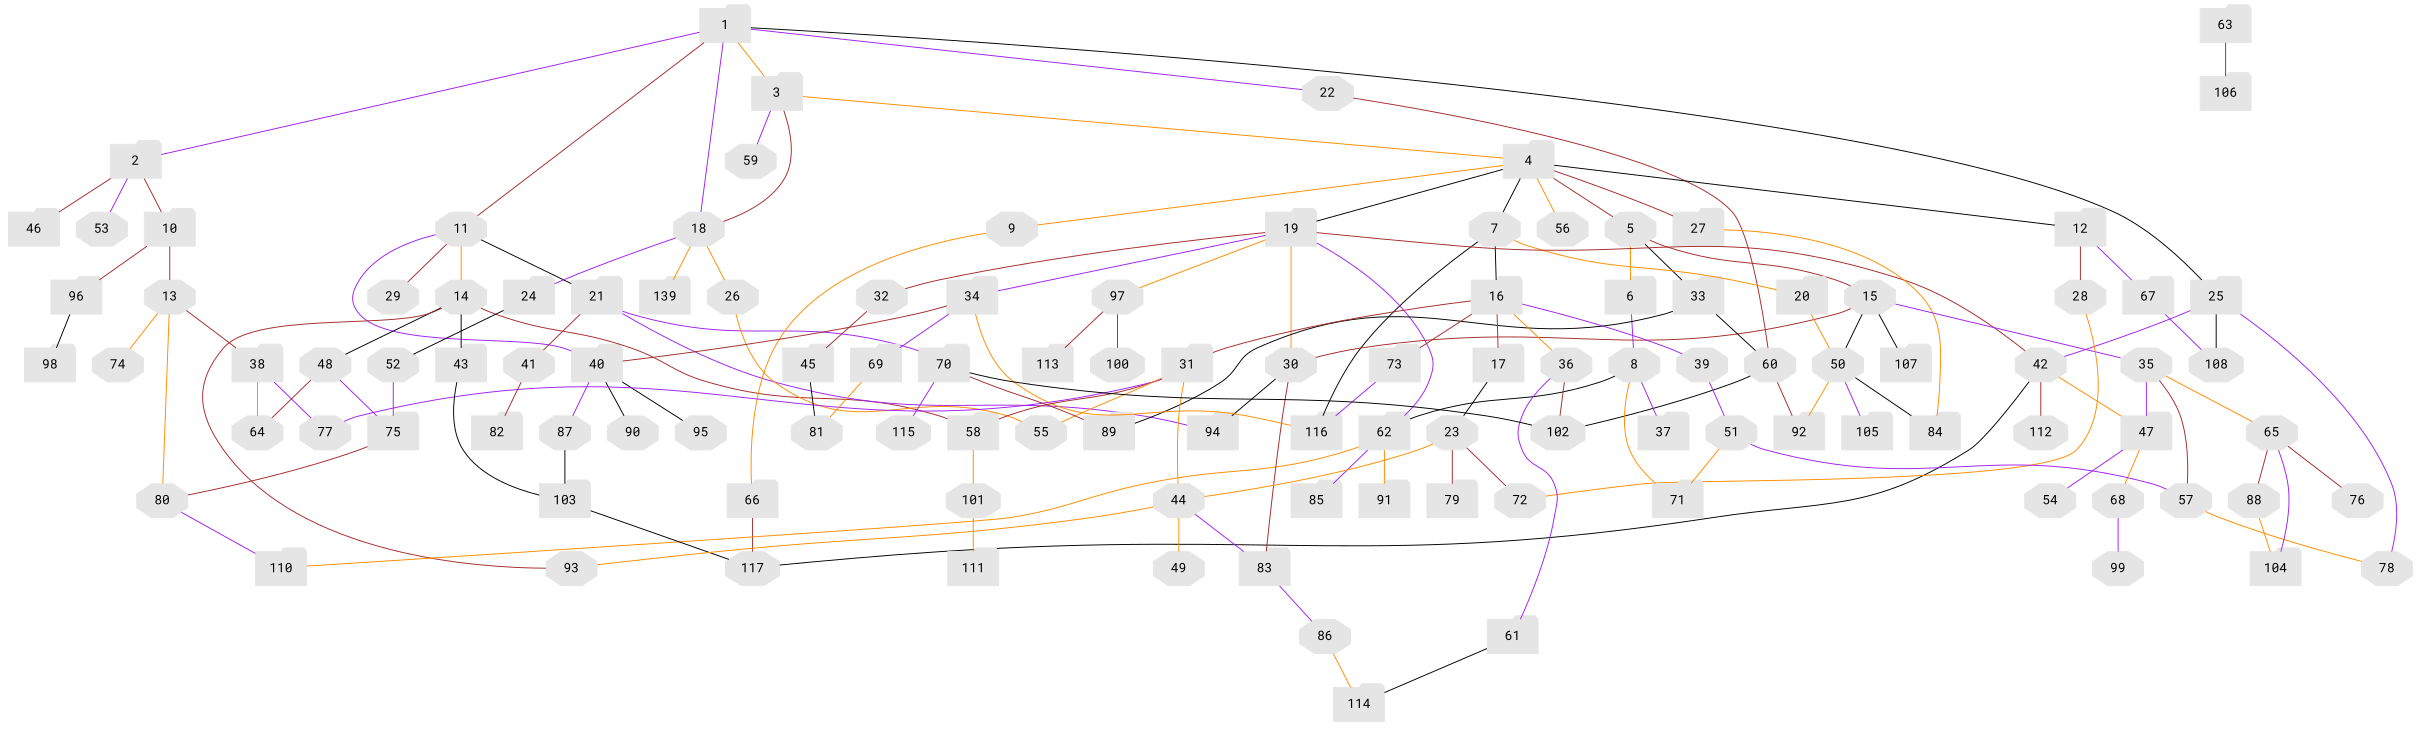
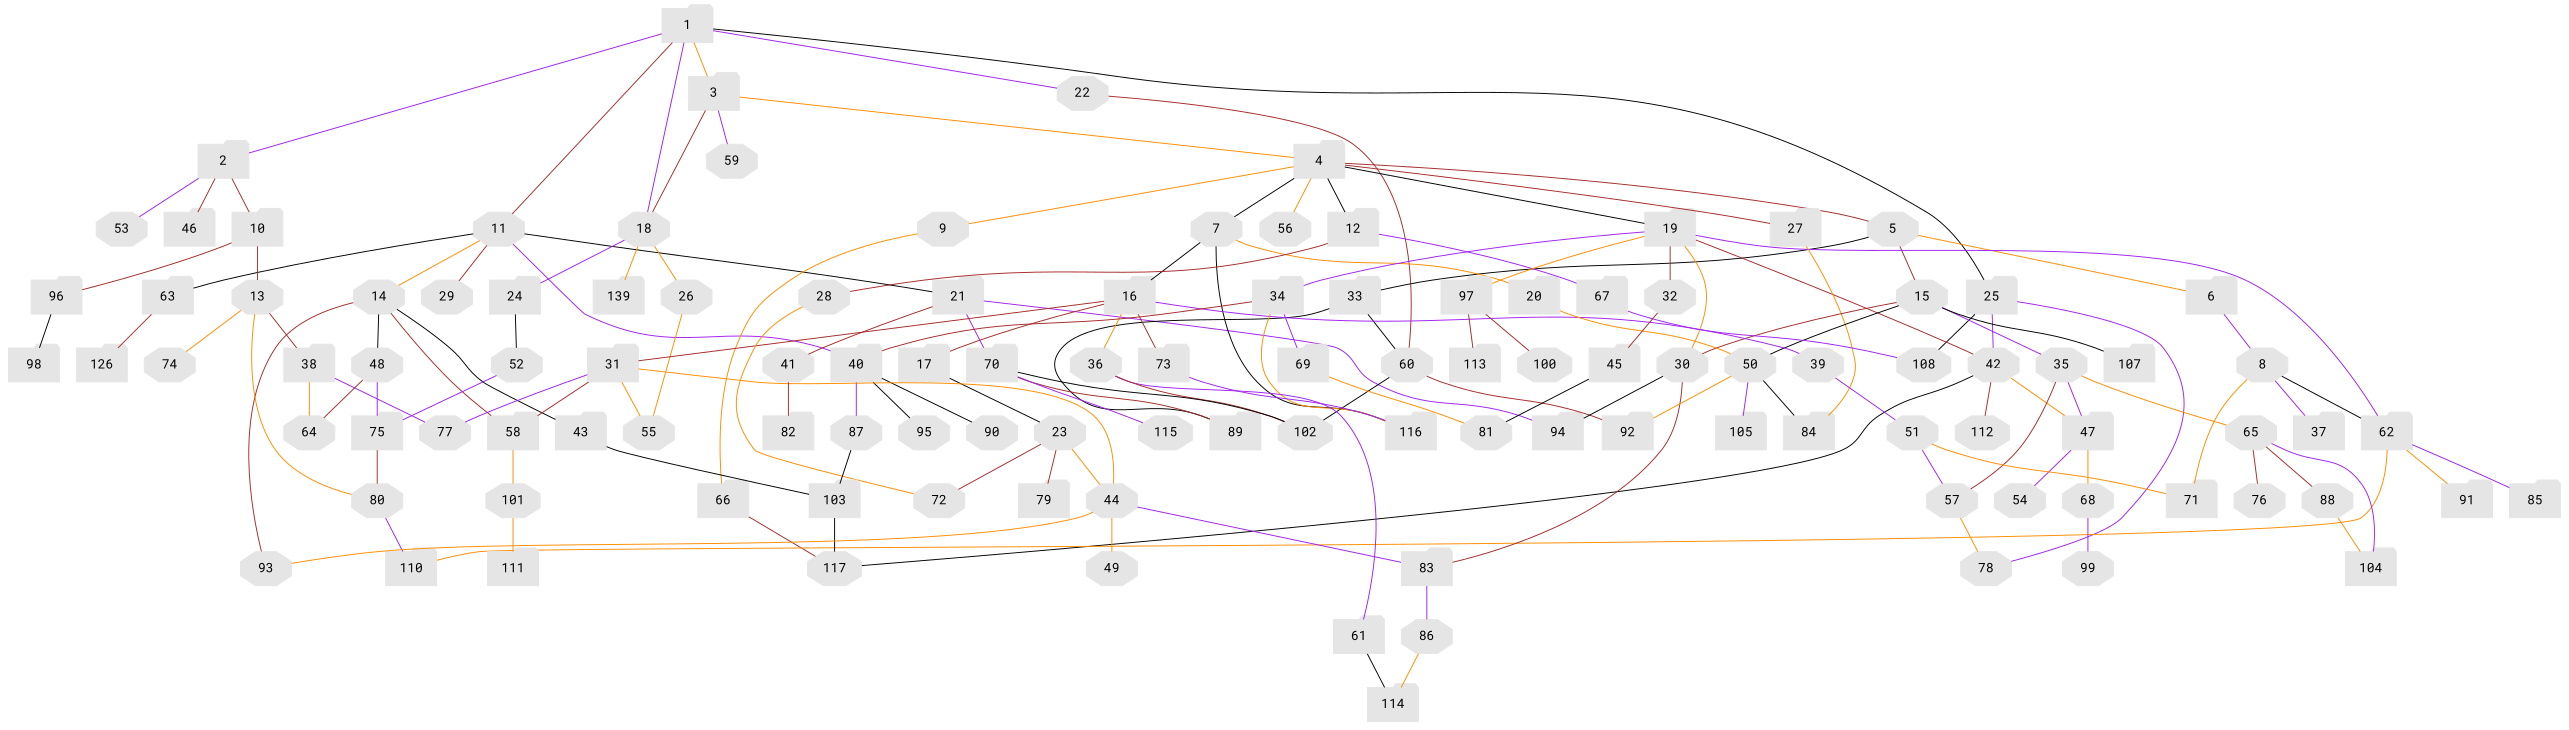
node "106": label "106" -> "126"
edge "11" -- "63": added
node "97": shape octagon -> folder
